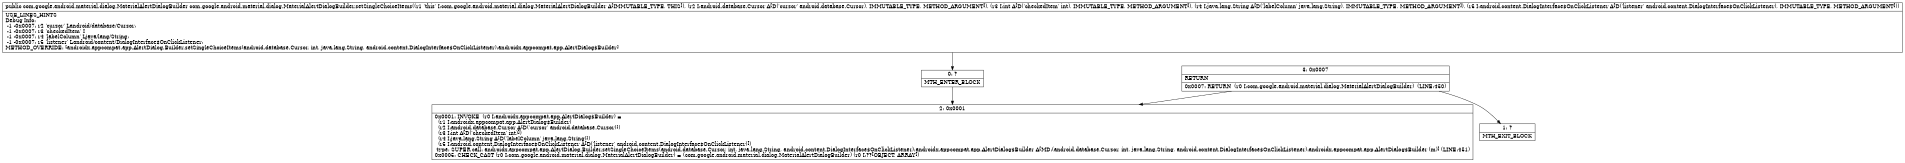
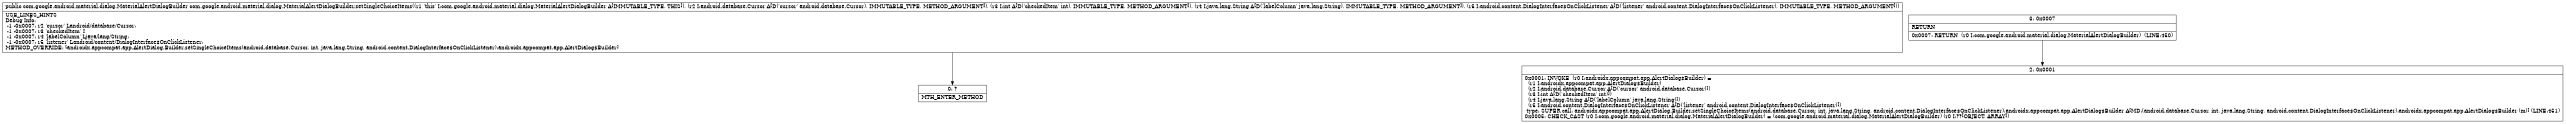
node "0: ?": text "MTH_ENTER_BLOCK" -> "MTH_ENTER_METHOD"
edge "0: ?" -> "2: 0x0001": removed
node "1: ?": removed
